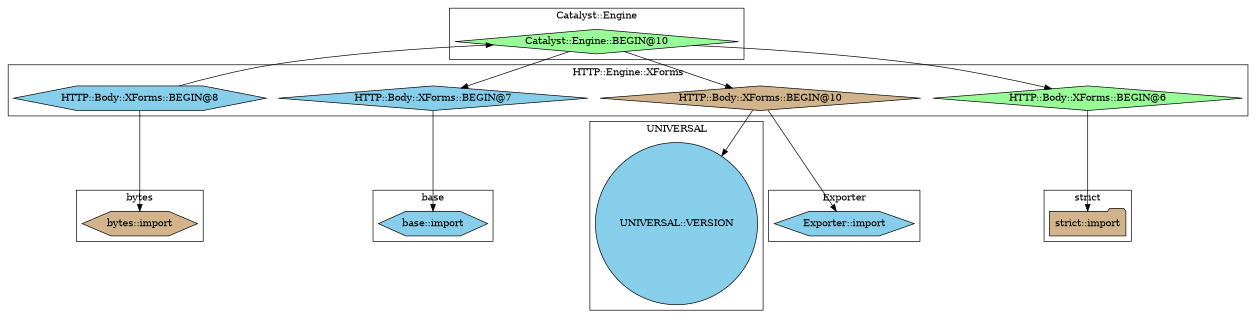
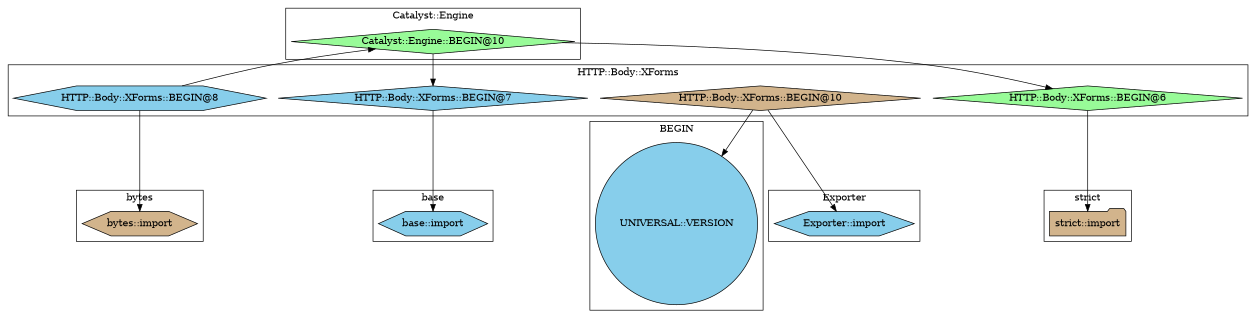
edge "Catalyst::Engine::BEGIN@10" -> "HTTP::Body::XForms::BEGIN@10": removed
cluster "HTTP::Engine::XForms": label "HTTP::Engine::XForms" -> "HTTP::Body::XForms"
cluster "UNIVERSAL": label "UNIVERSAL" -> "BEGIN"
